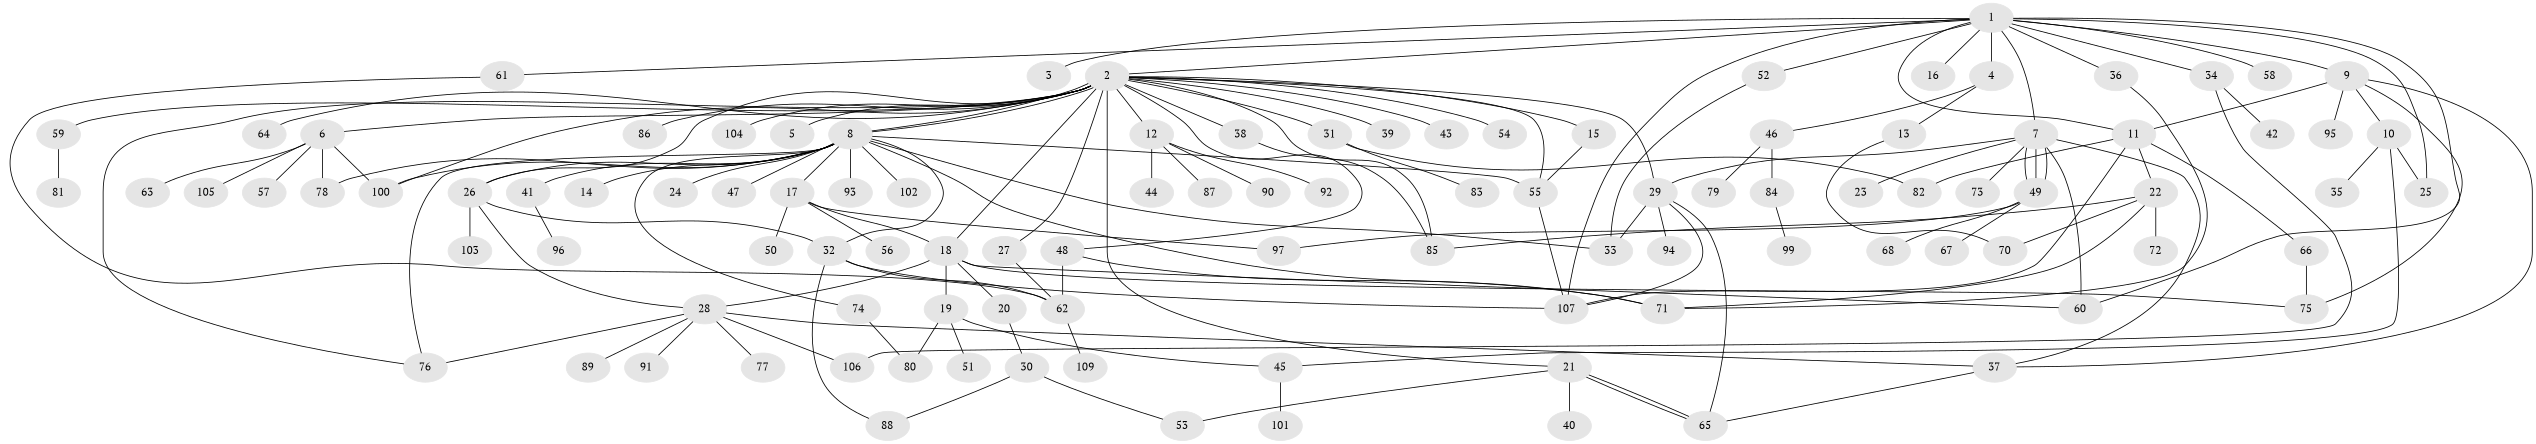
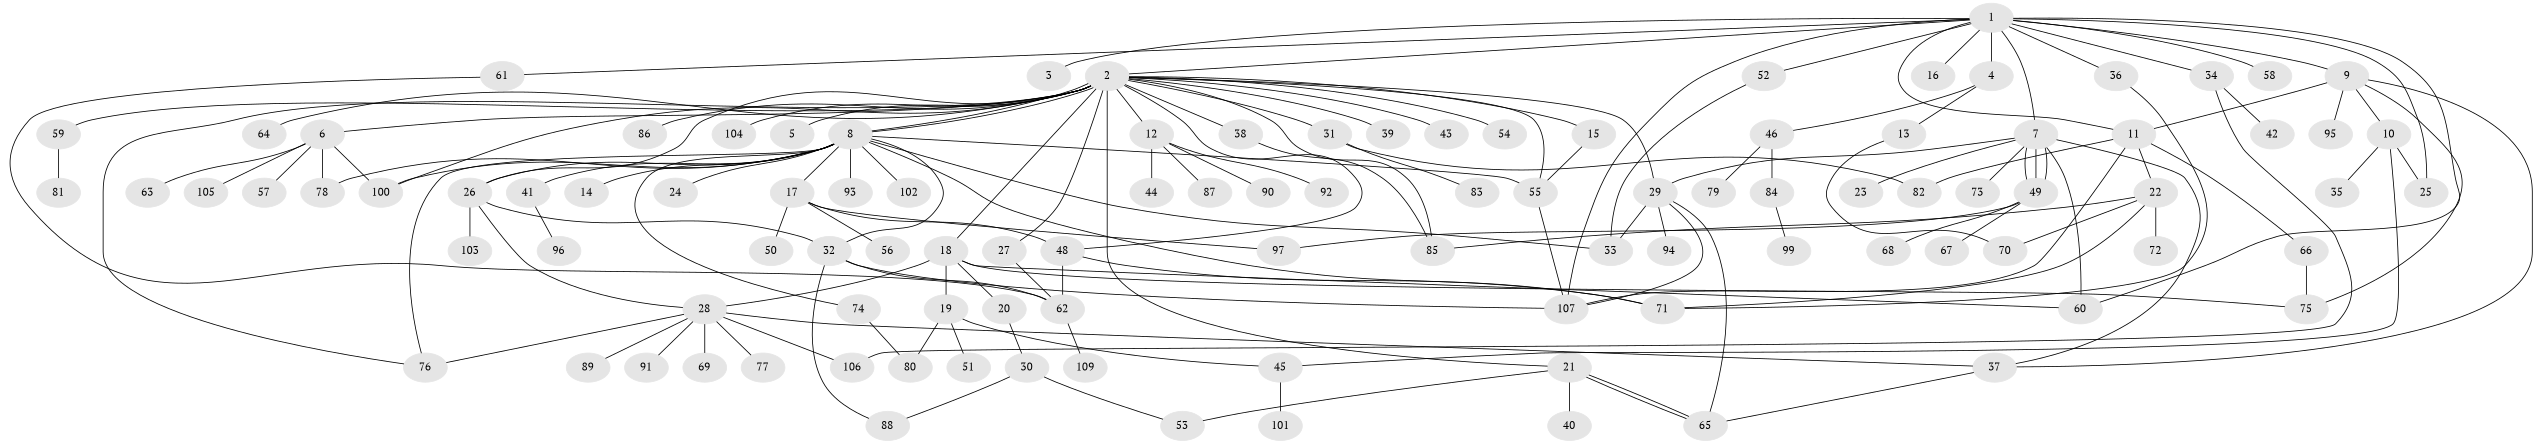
node "47": removed
edge "17" -- "18": now "17" -- "48"
node "69": added
